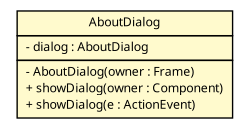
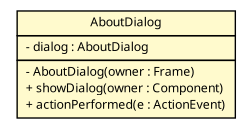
node "AboutDialog": text "+ showDialog(e : ActionEvent)" -> "+ actionPerformed(e : ActionEvent)"
